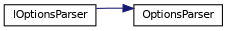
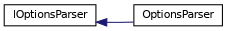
edge "IOptionsParser" -> "OptionsParser": reversed
